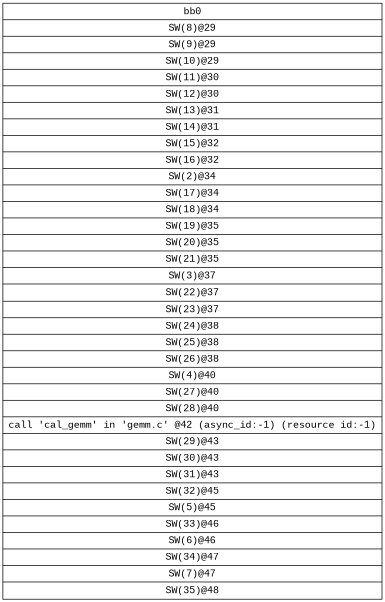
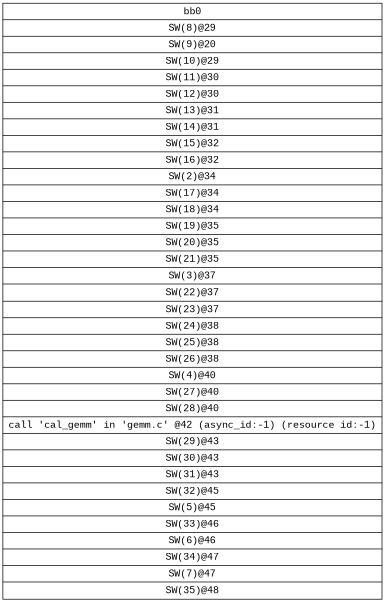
node "bb0": text "SW(9)@29" -> "SW(9)@20"
